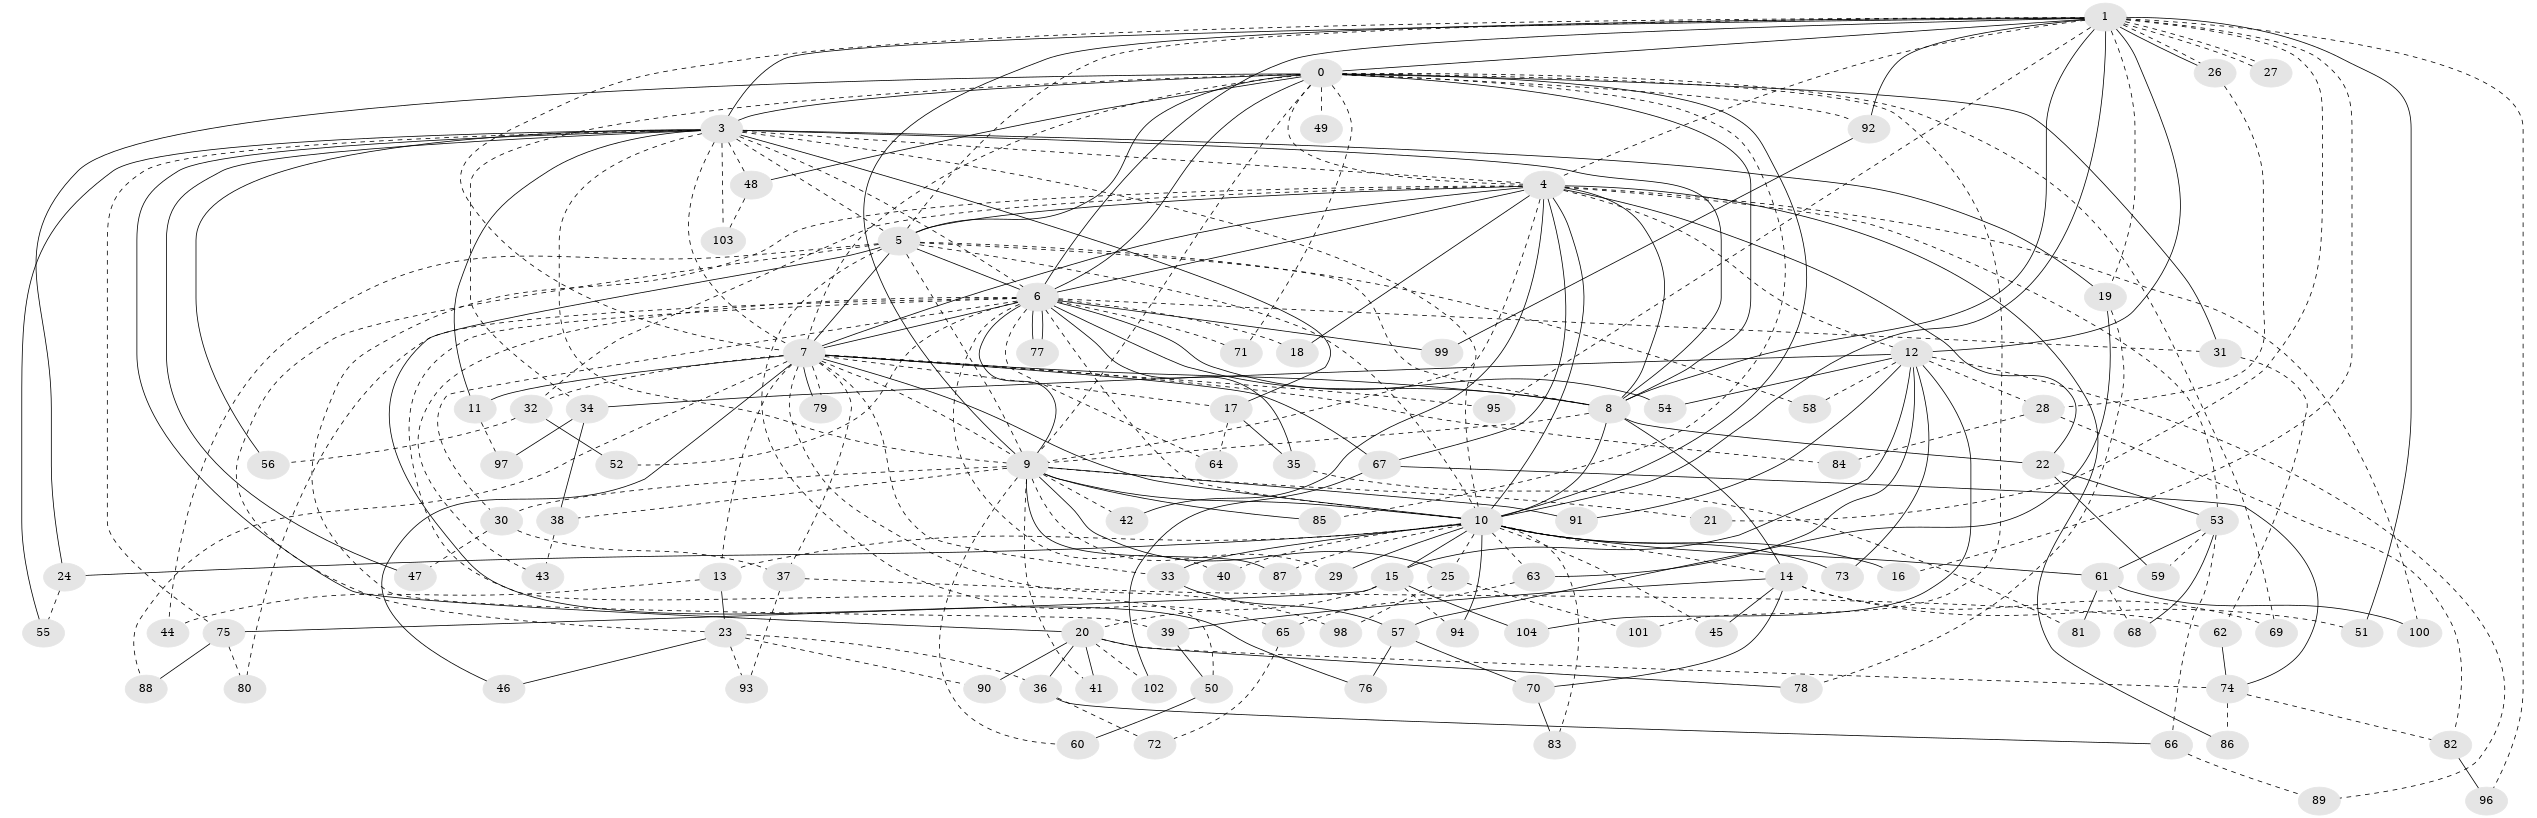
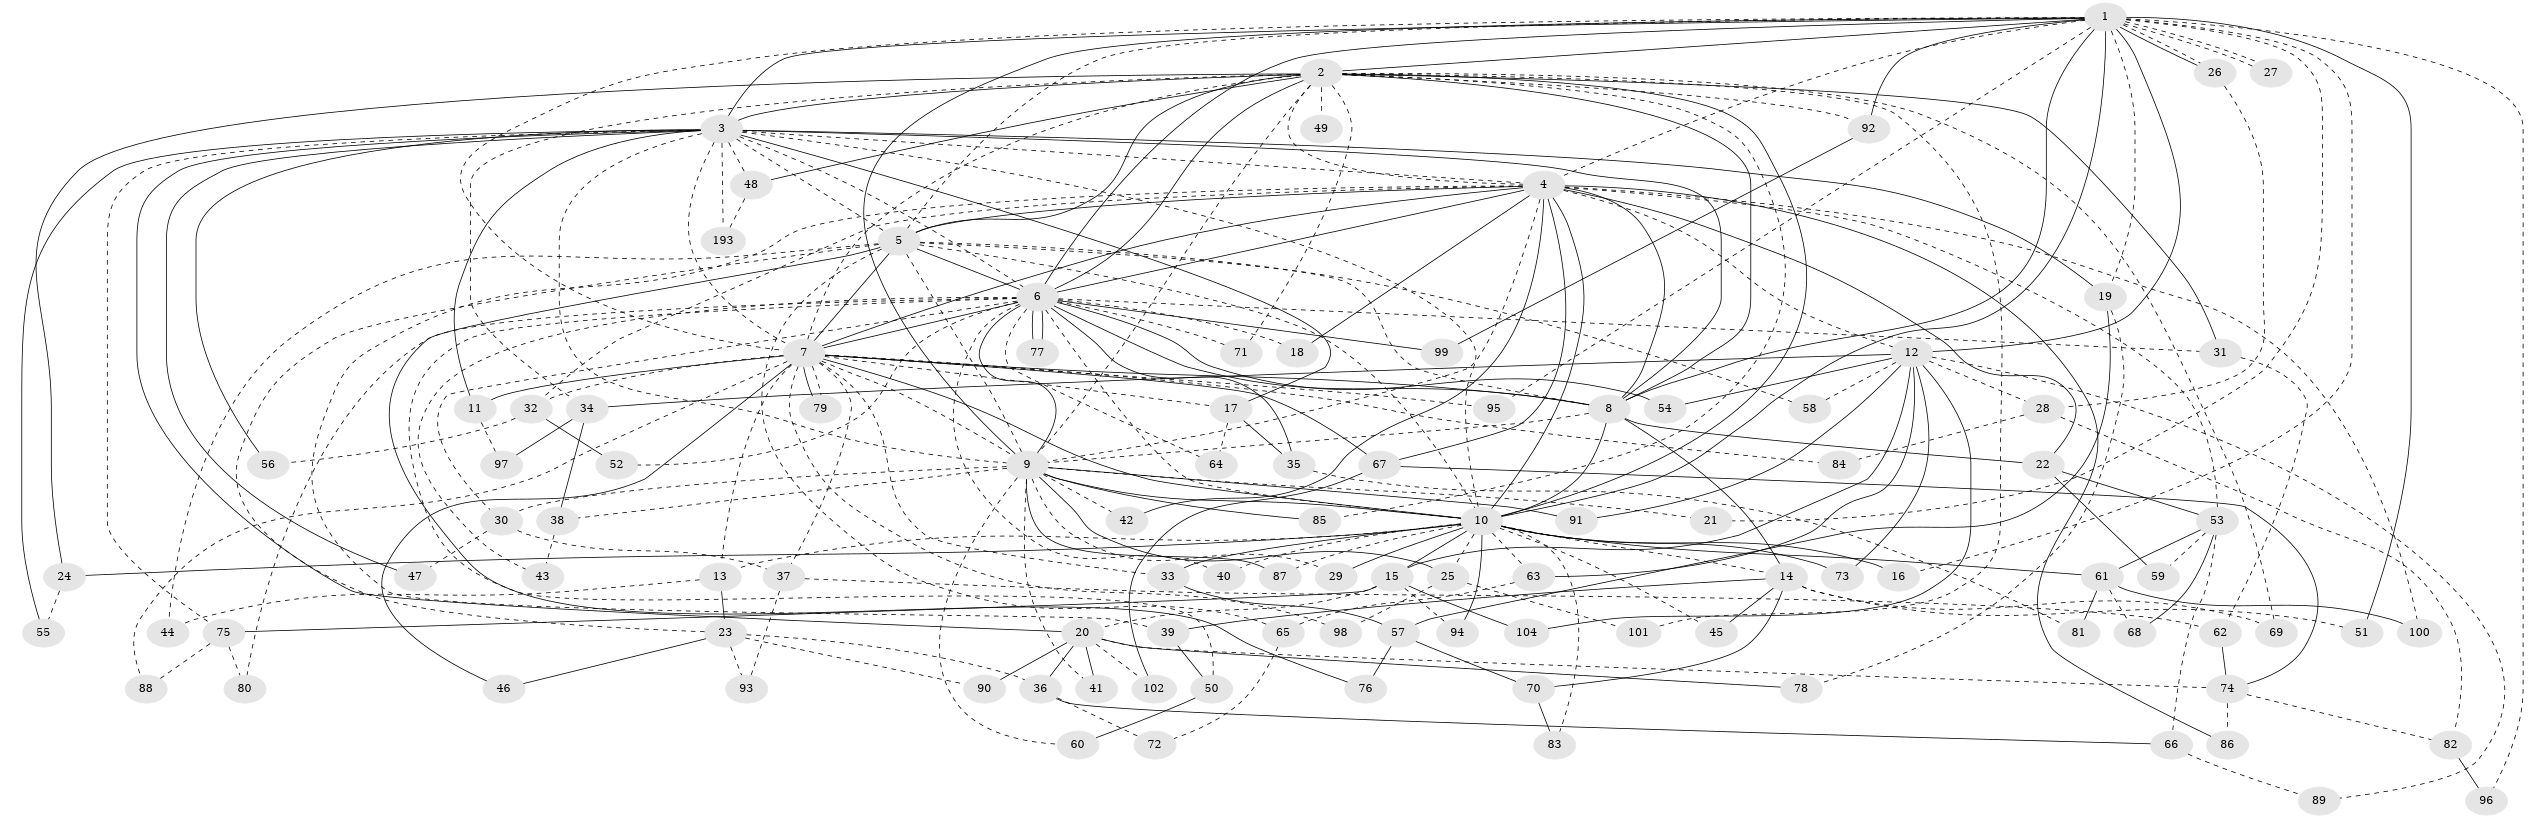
node "0": label "0" -> "2"
node "103": label "103" -> "193"
edge "75" -- "88": style solid -> dashed
